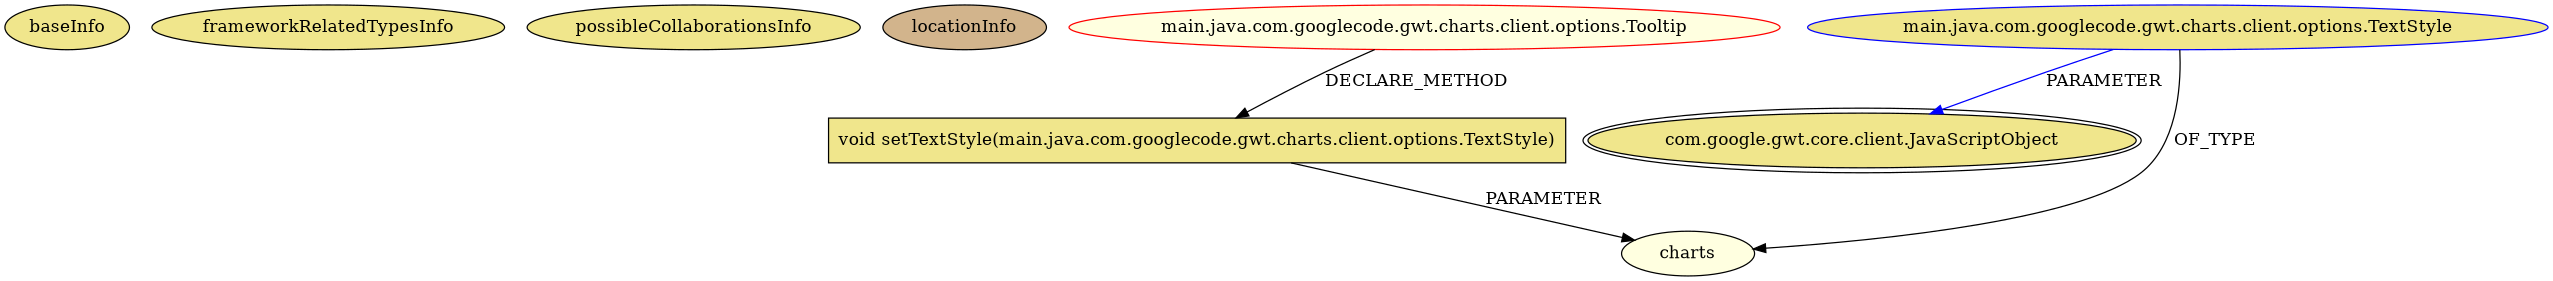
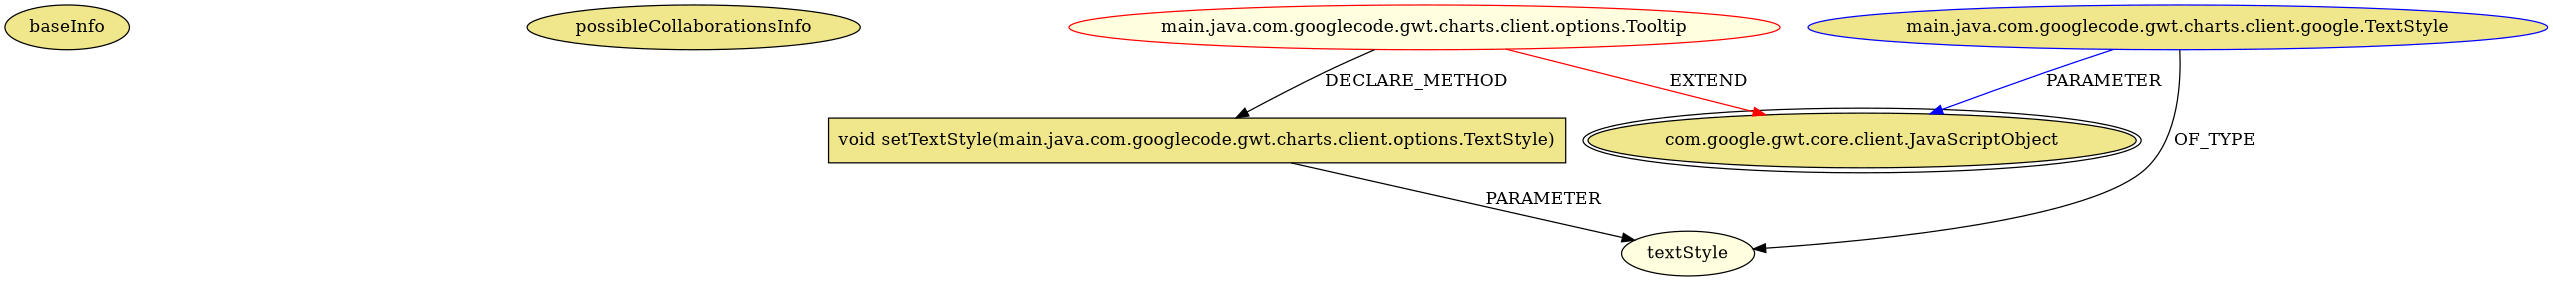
node "frameworkRelatedTypesInfo": removed
node "locationInfo": removed
node "main.java.com.googlecode.gwt.charts.client.options.TextStyle": label "main.java.com.googlecode.gwt.charts.client.options.TextStyle" -> "main.java.com.googlecode.gwt.charts.client.google.TextStyle"
edge "main.java.com.googlecode.gwt.charts.client.options.Tooltip" -> "com.google.gwt.core.client.JavaScriptObject": added, label "EXTEND"
node "charts": label "charts" -> "textStyle"
